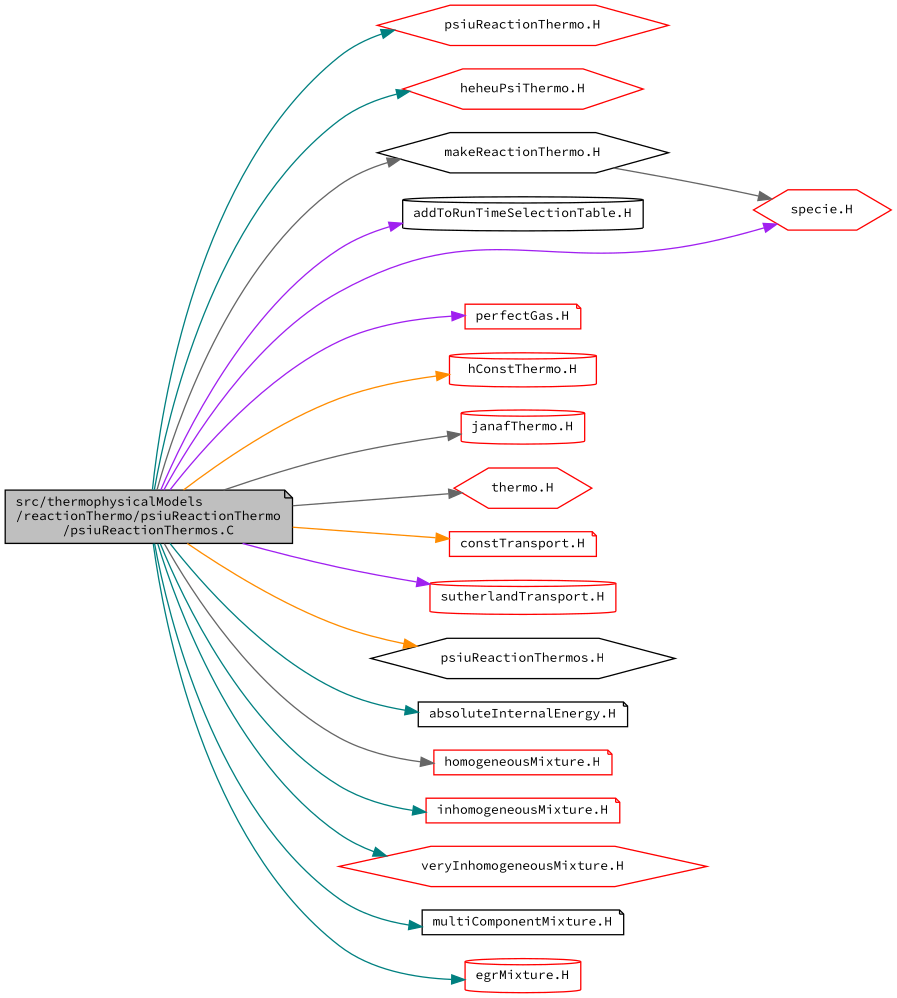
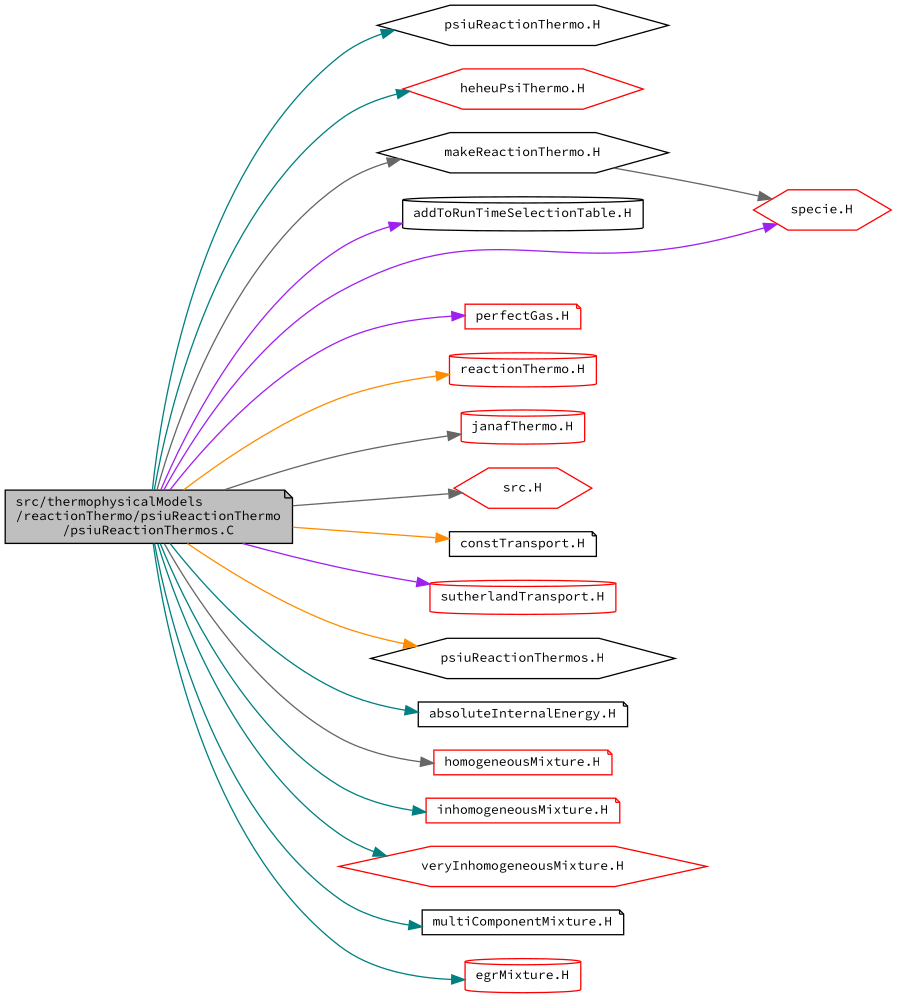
node "psiuReactionThermo.H": color red -> black
node "hConstThermo.H": label "hConstThermo.H" -> "reactionThermo.H"
node "thermo.H": label "thermo.H" -> "src.H"
node "constTransport.H": color red -> black
